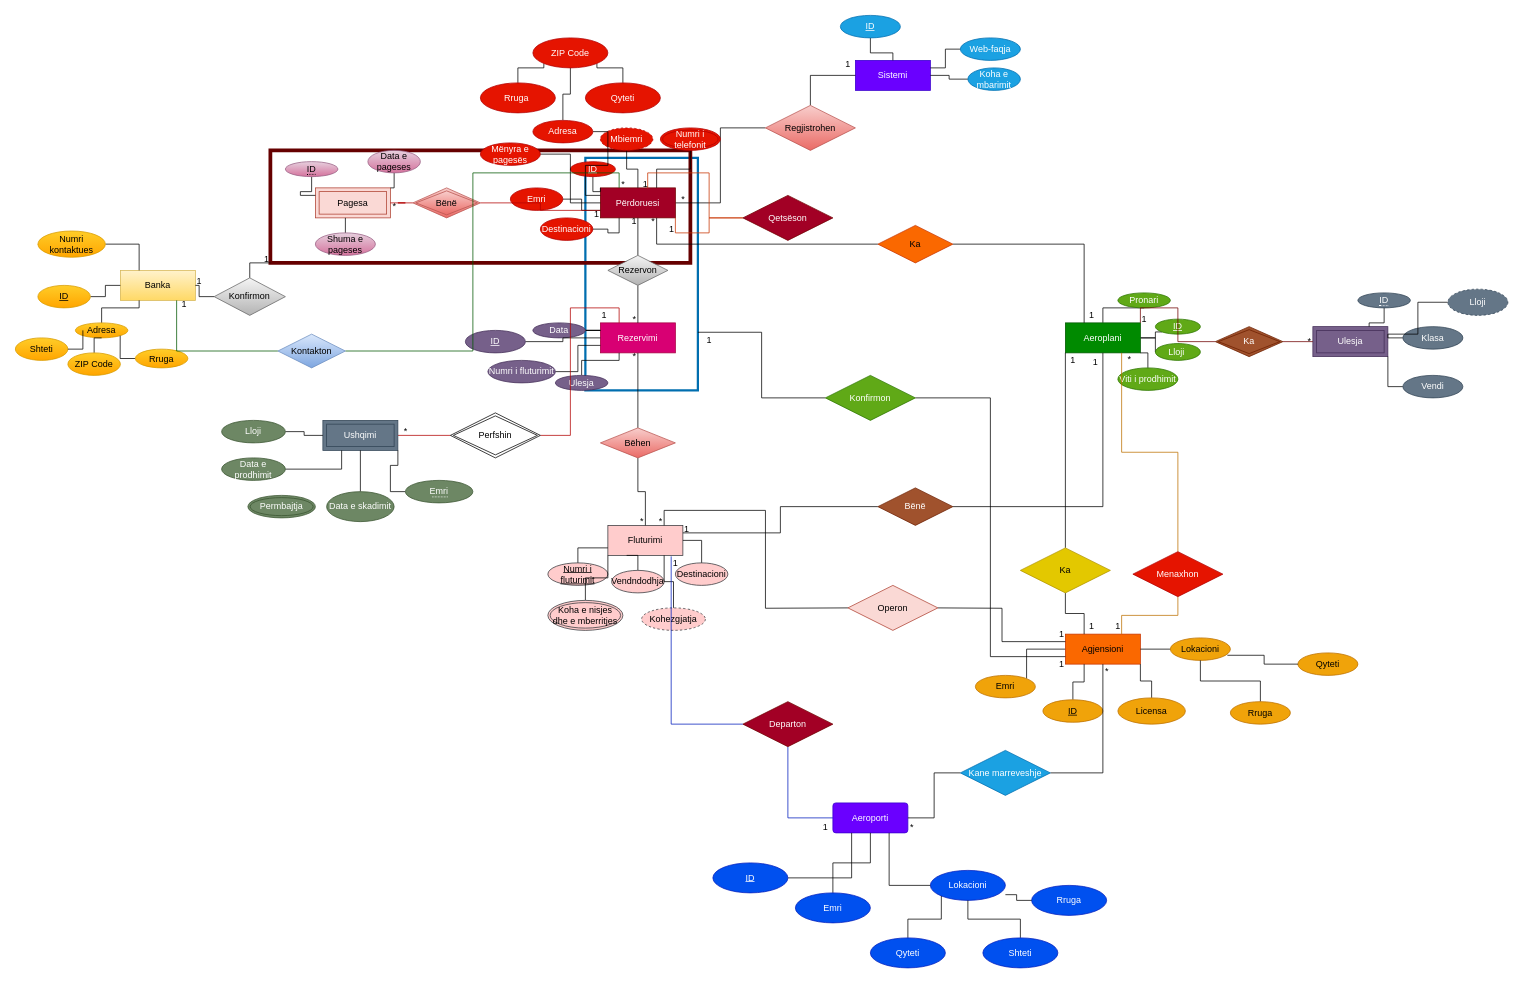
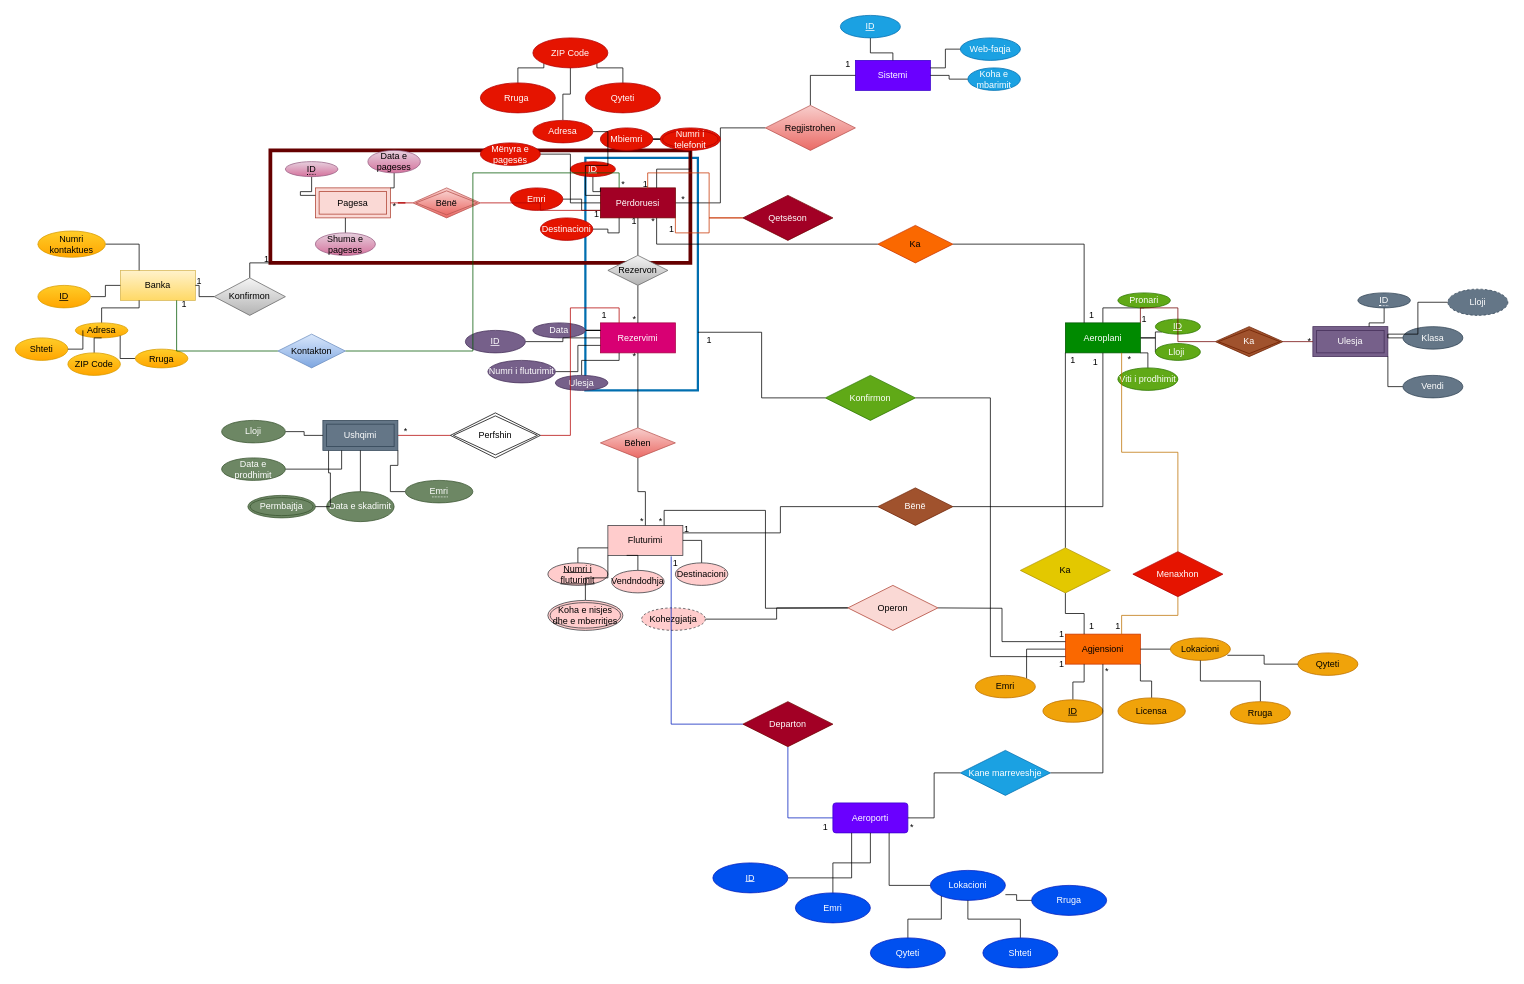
node "Mbiemri": style dashed -> solid
edge "Mbiemri" -- "Përdoruesi": now "Mbiemri" -- "Numri i telefonit"
edge "Ushqimi" -- "Permbajtja": added
edge "Fluturimi" -- "Kohezgjatja": now "Operon" -- "Kohezgjatja"
